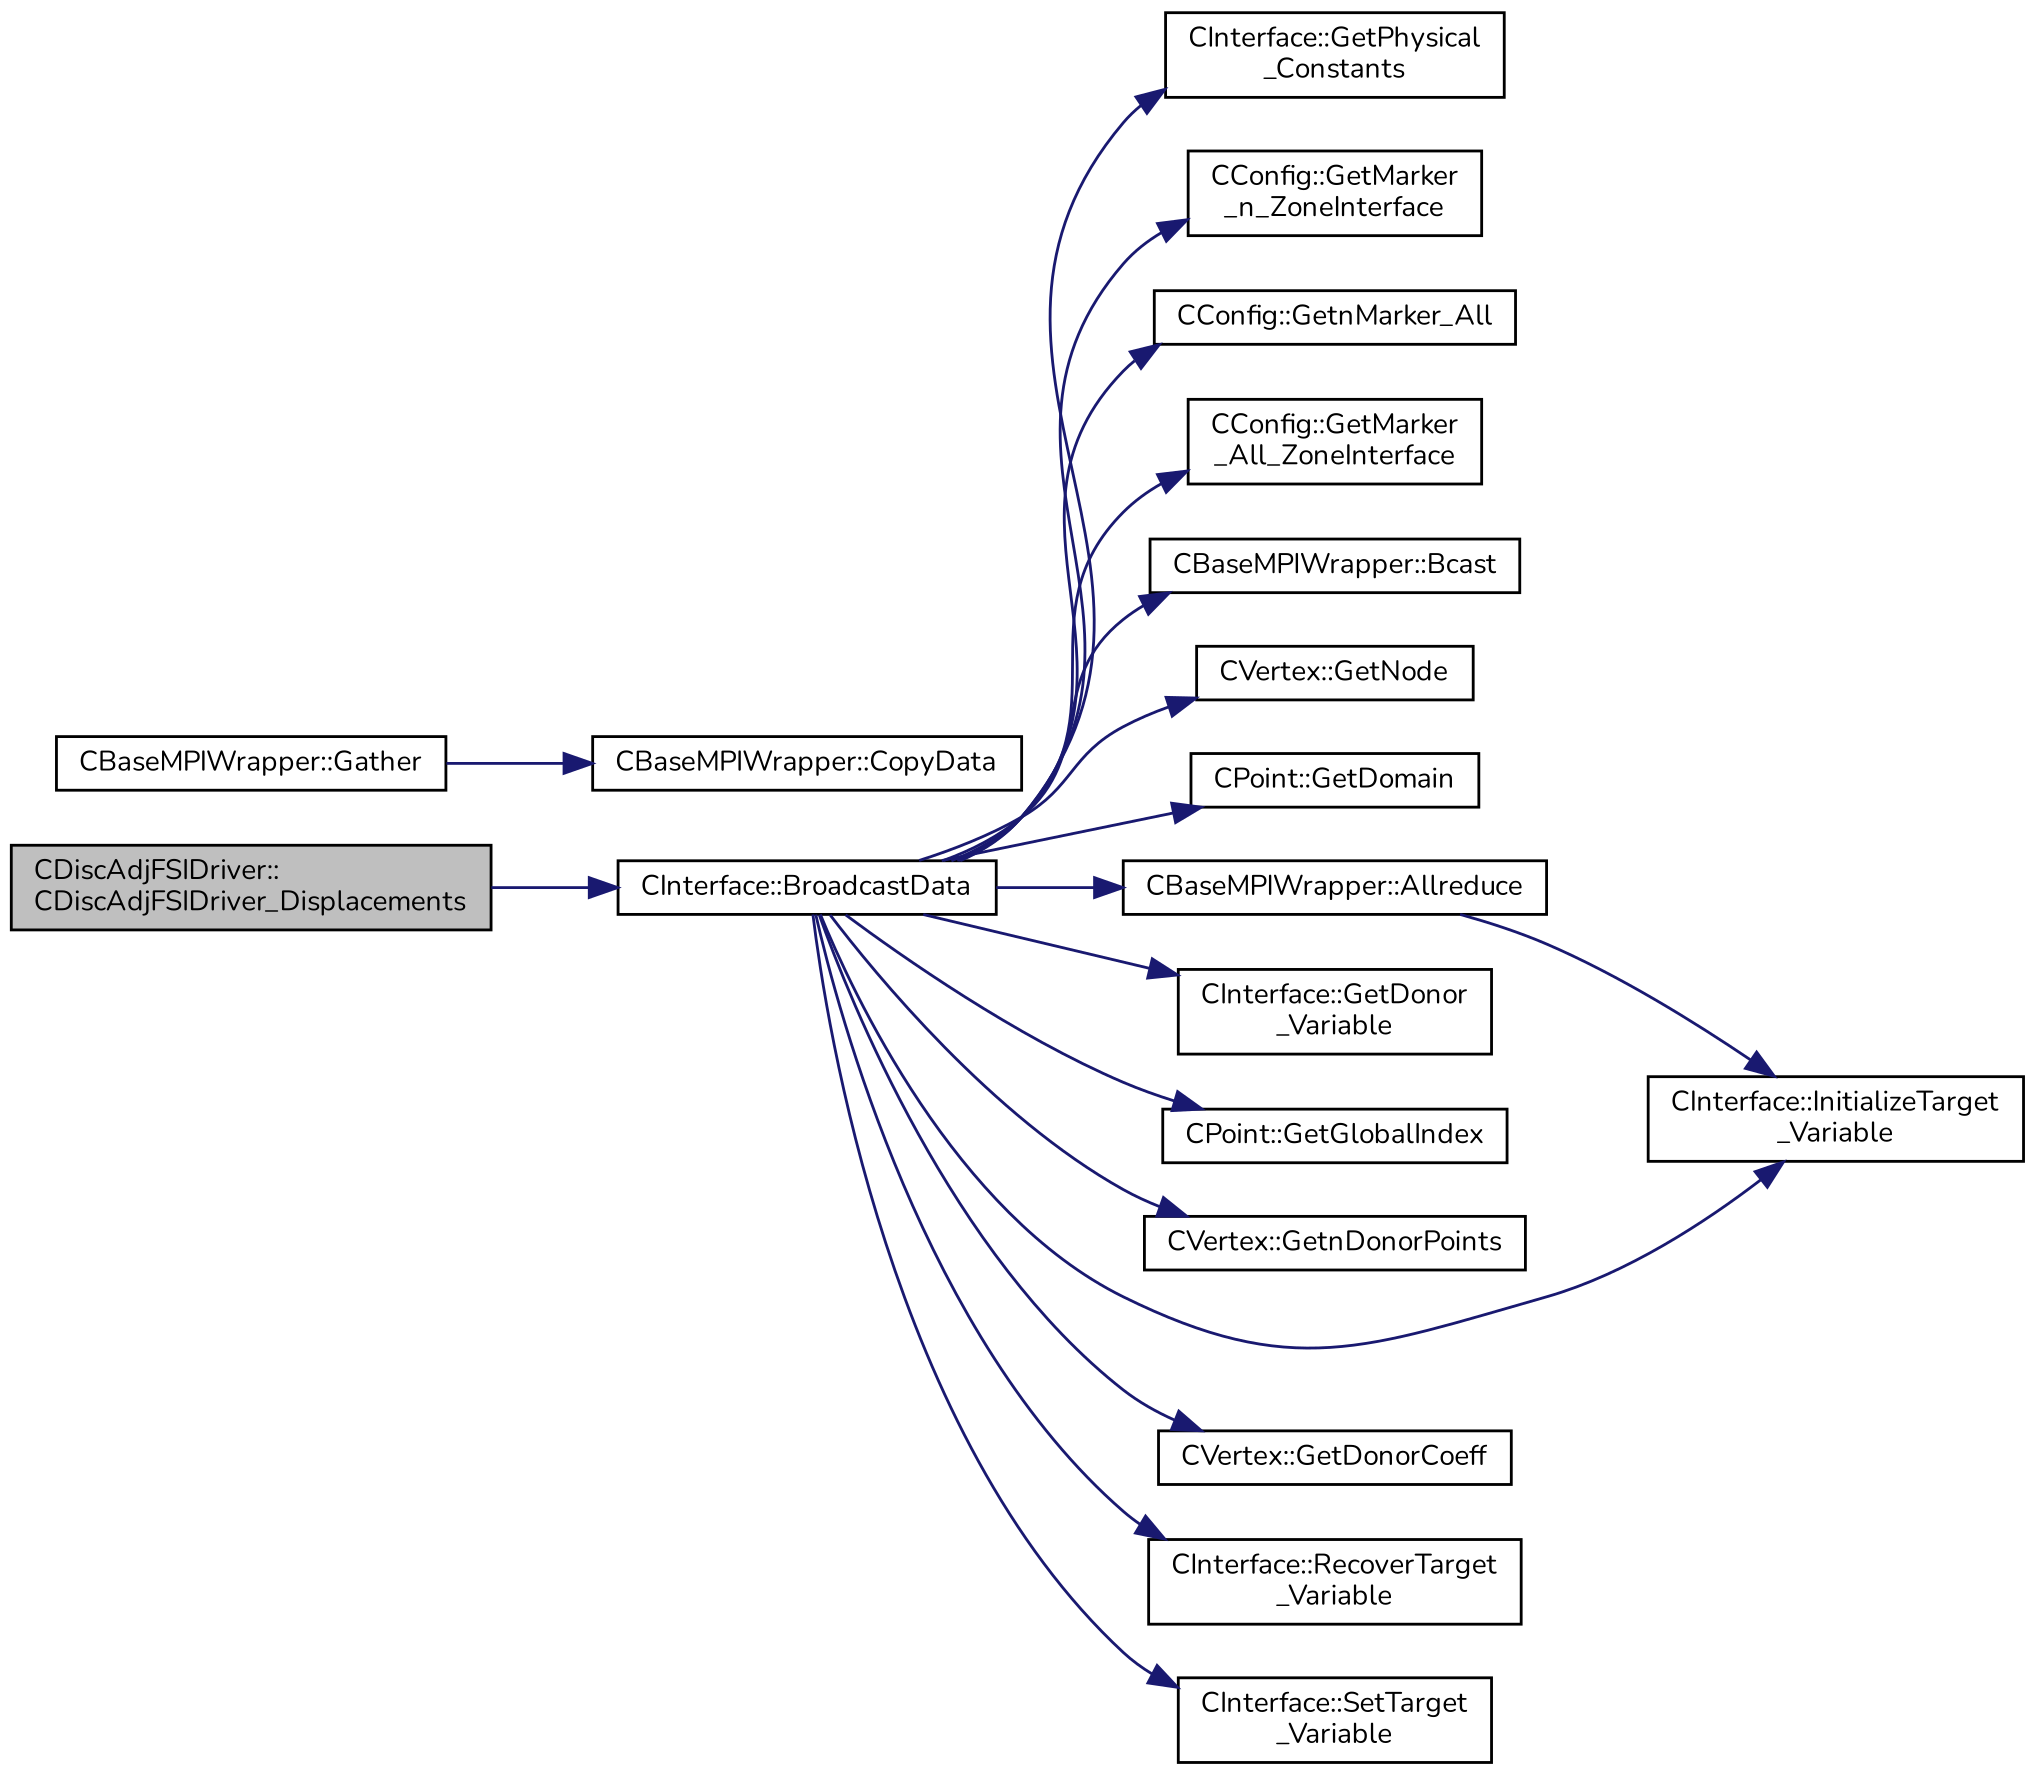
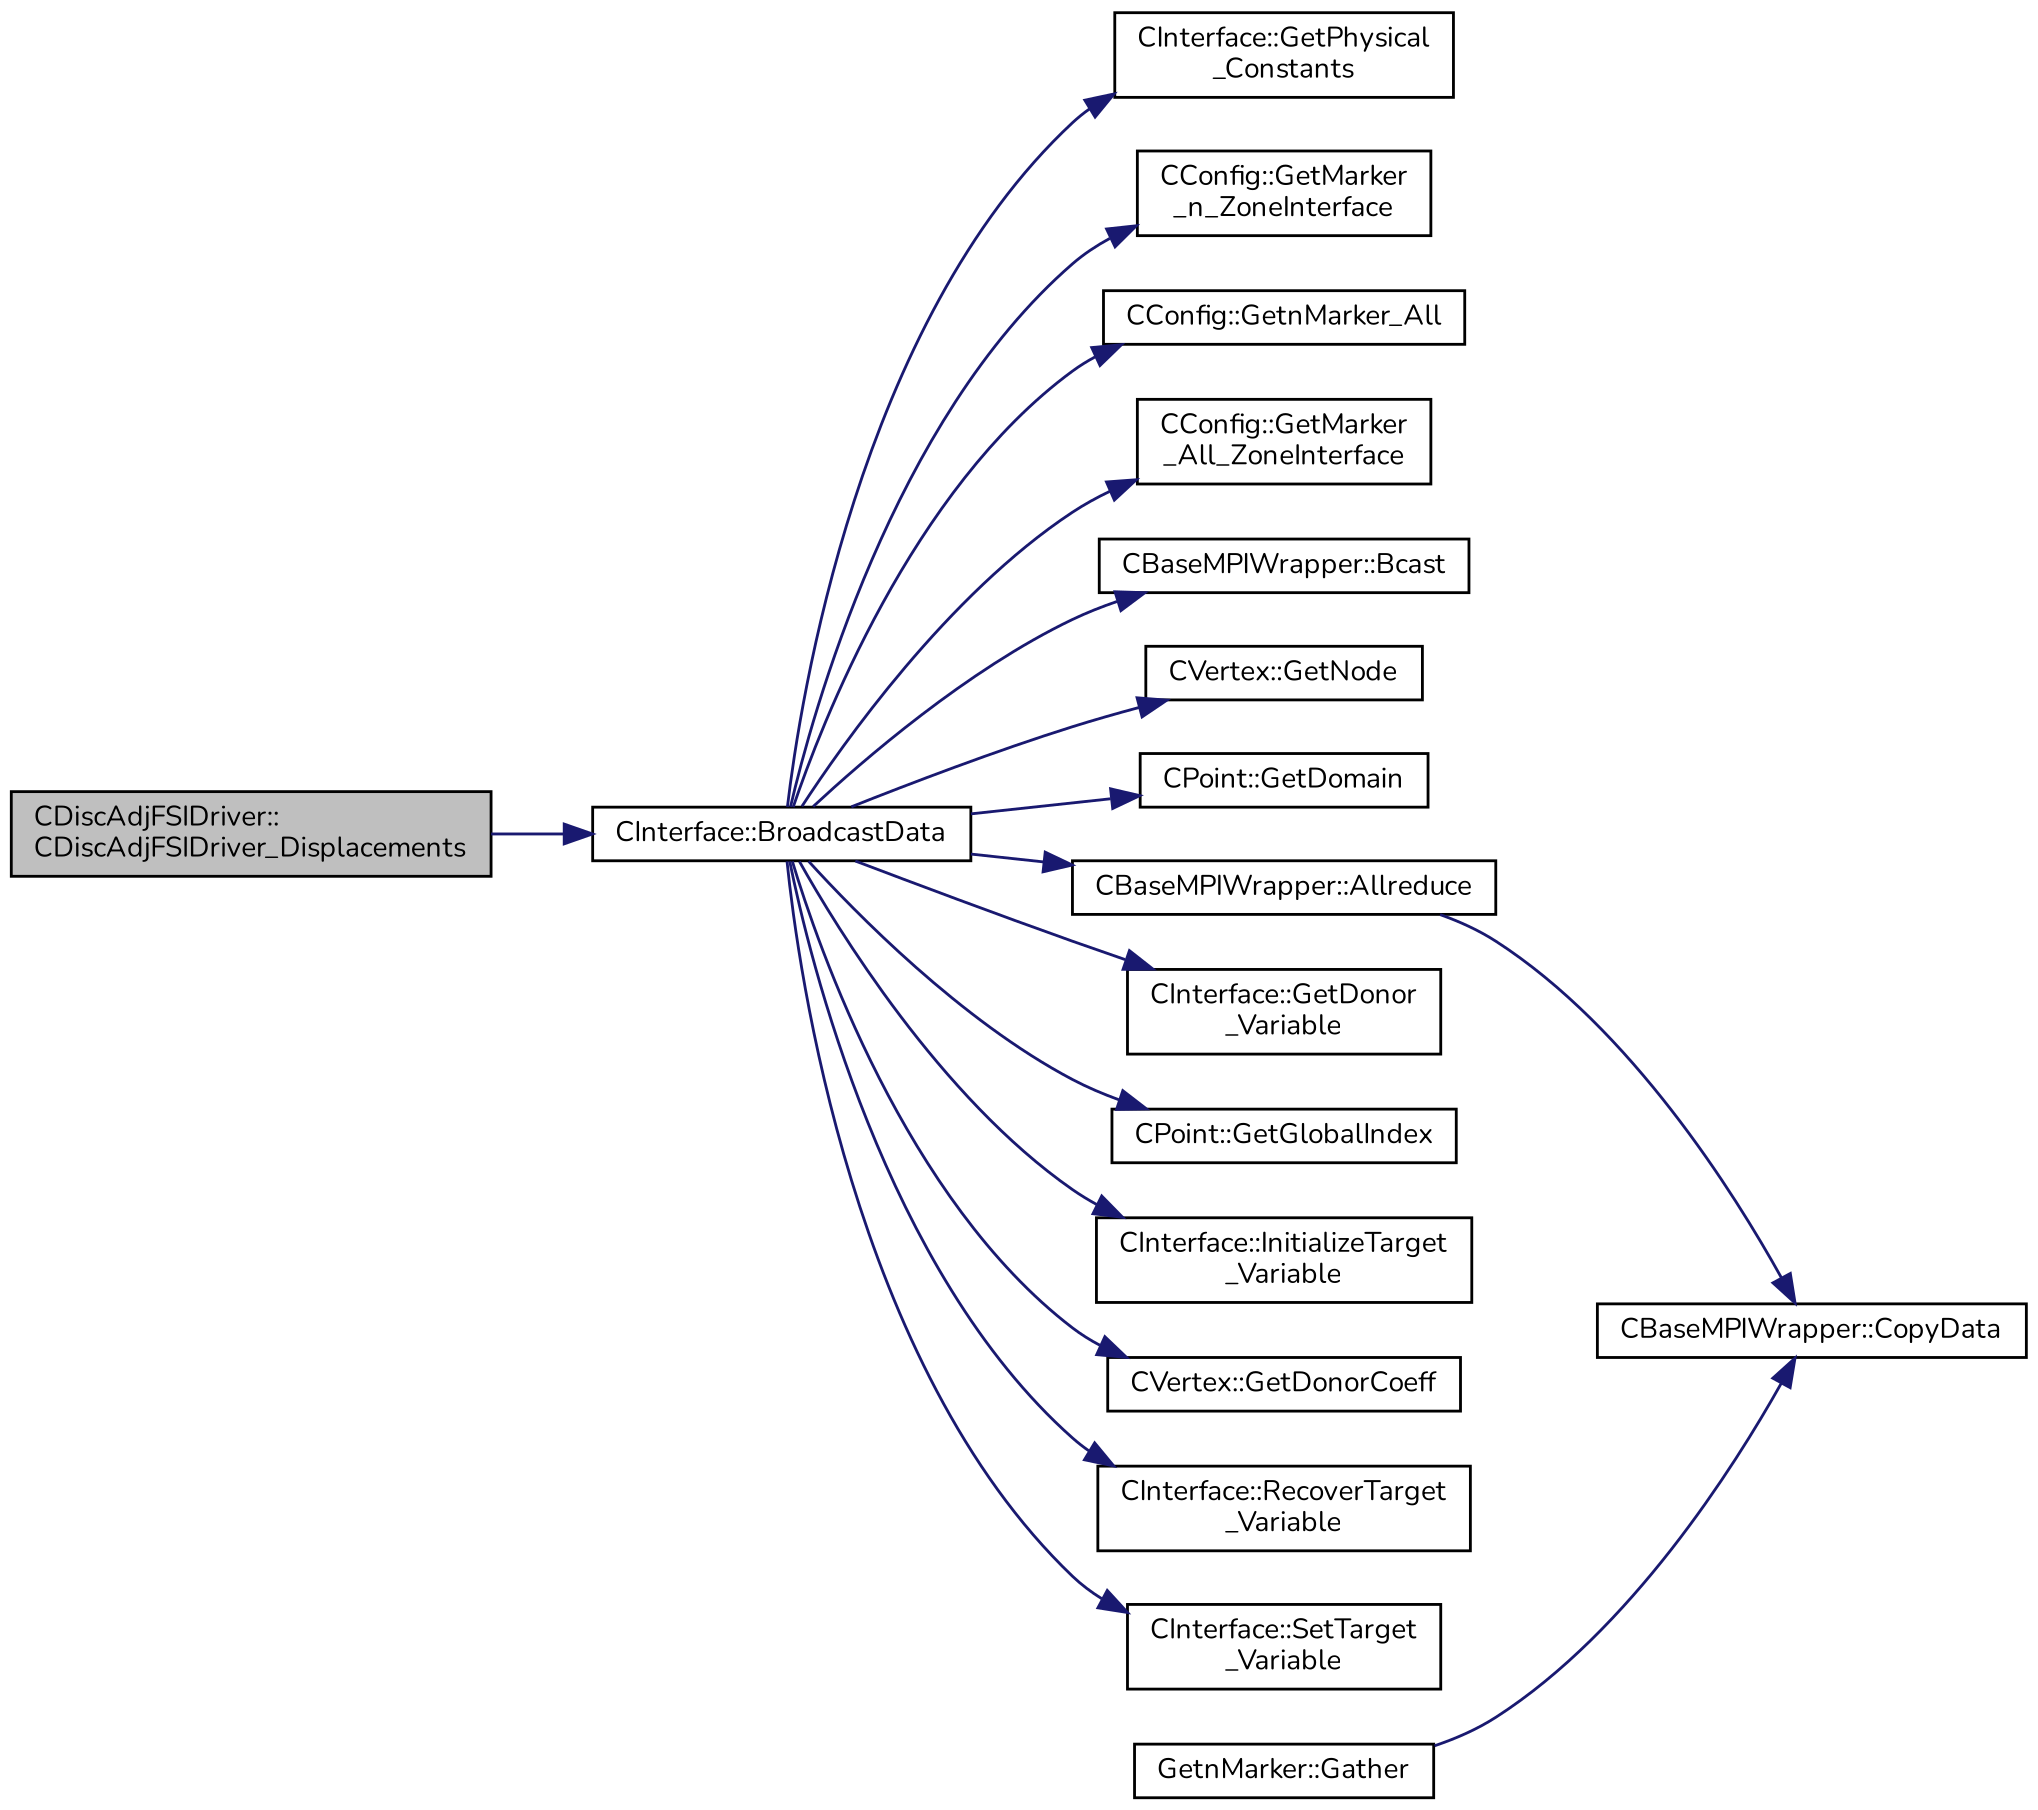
node "CBaseMPIWrapper::Gather": label "CBaseMPIWrapper::Gather" -> "GetnMarker::Gather"
edge "CBaseMPIWrapper::Allreduce" -> "CInterface::InitializeTarget _Variable": now "CBaseMPIWrapper::Allreduce" -> "CBaseMPIWrapper::CopyData"
node "CVertex::GetnDonorPoints": removed
